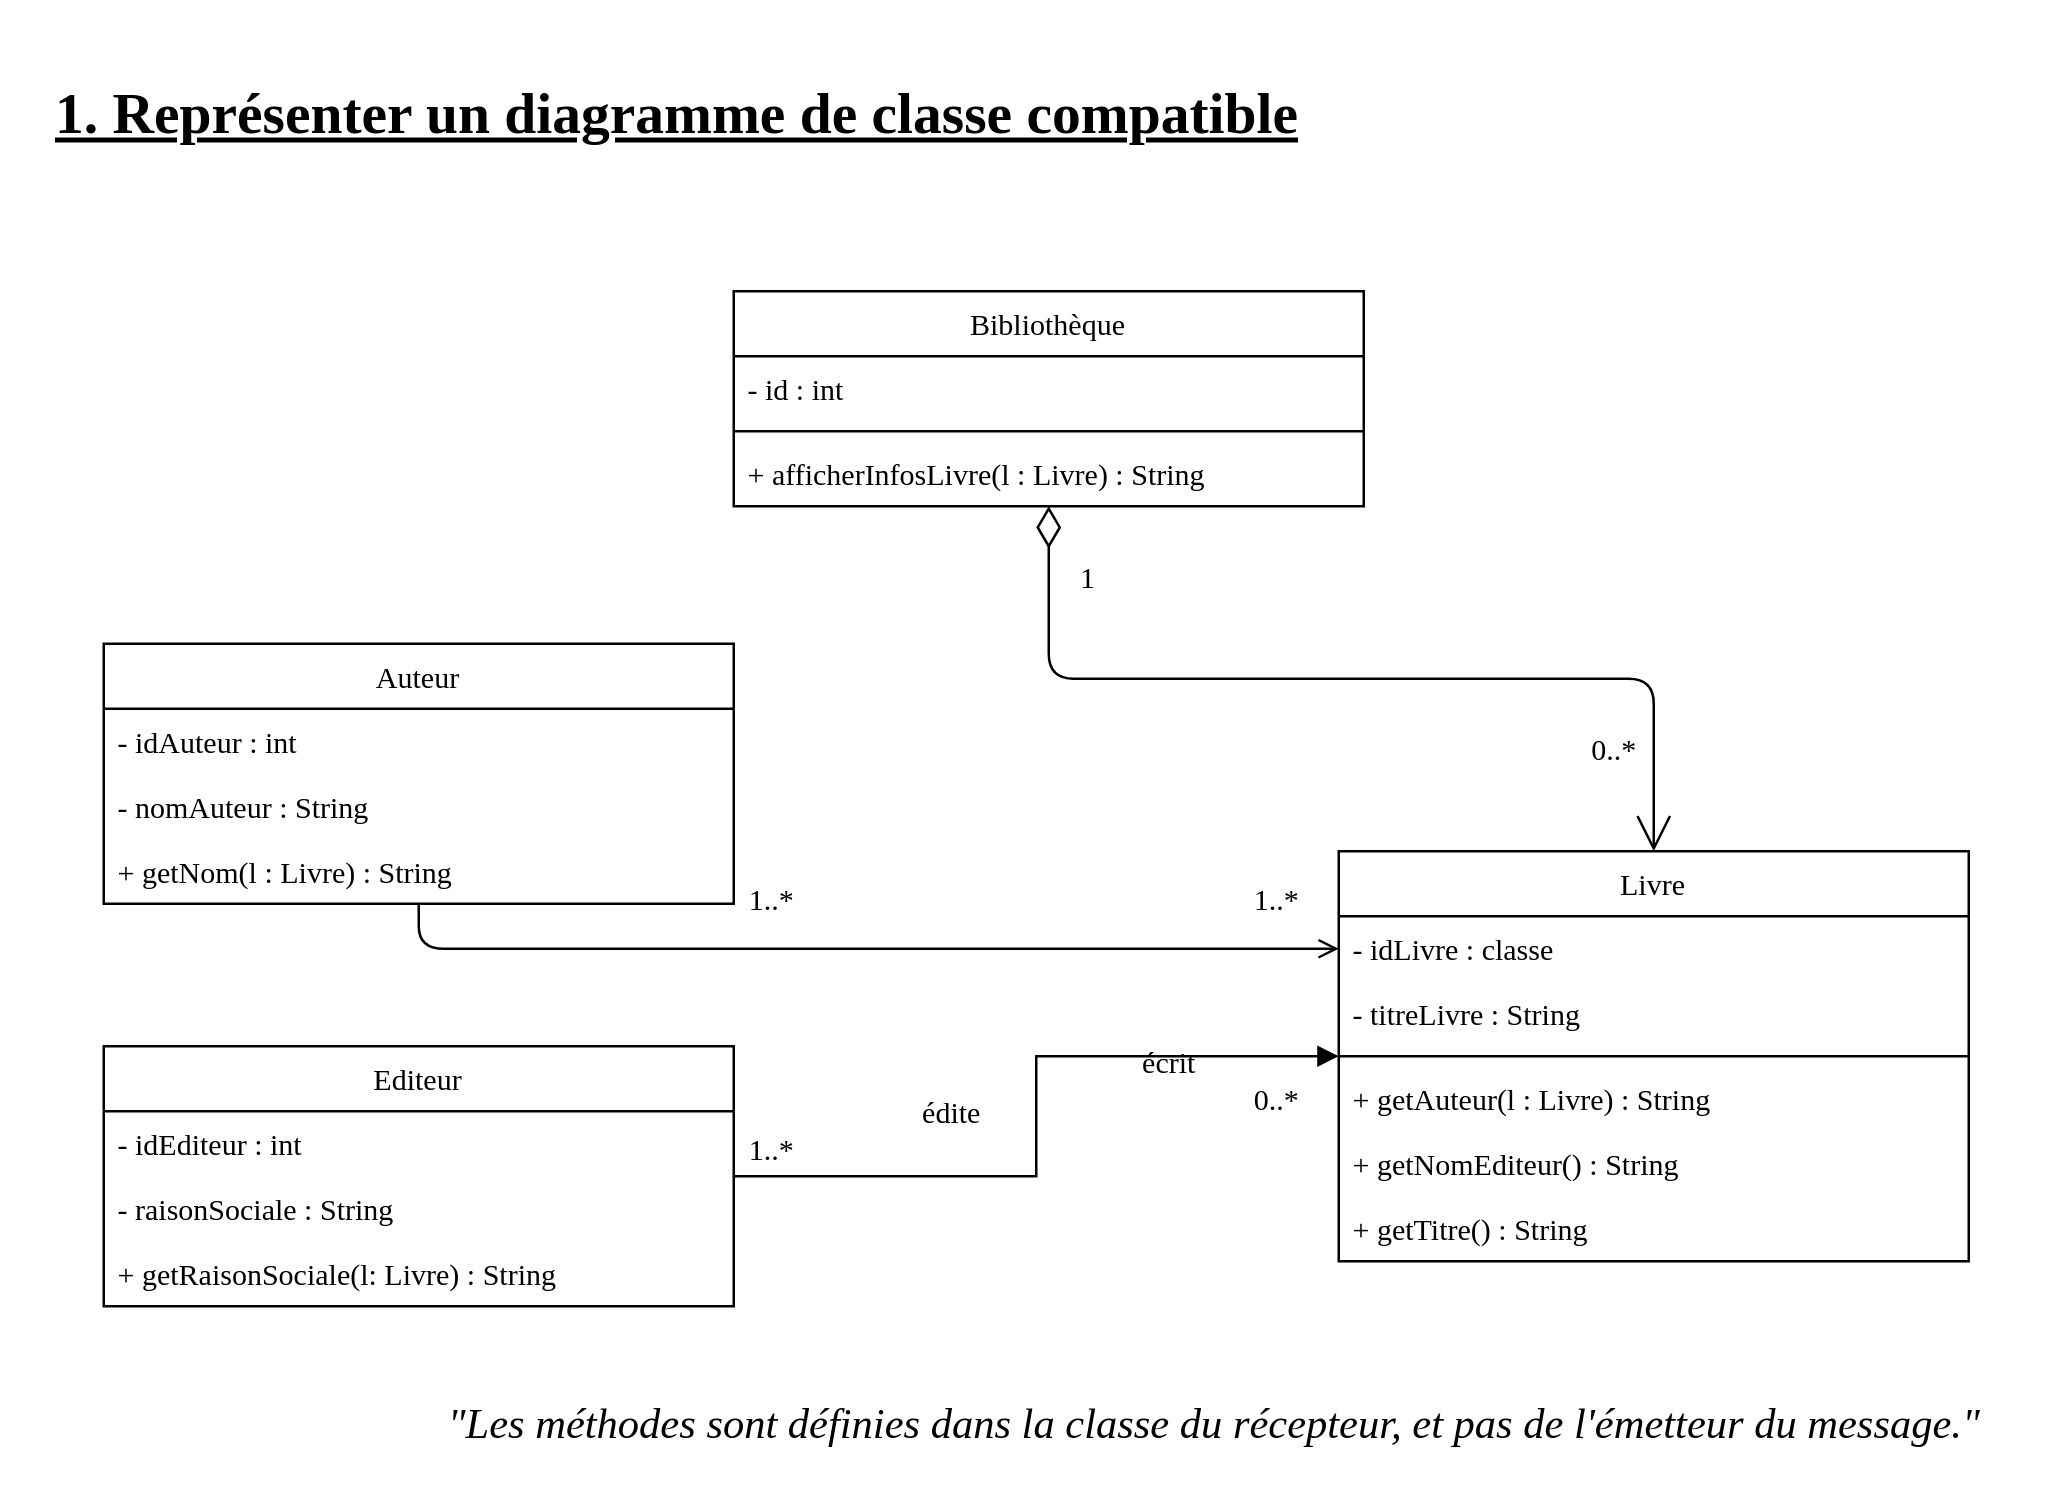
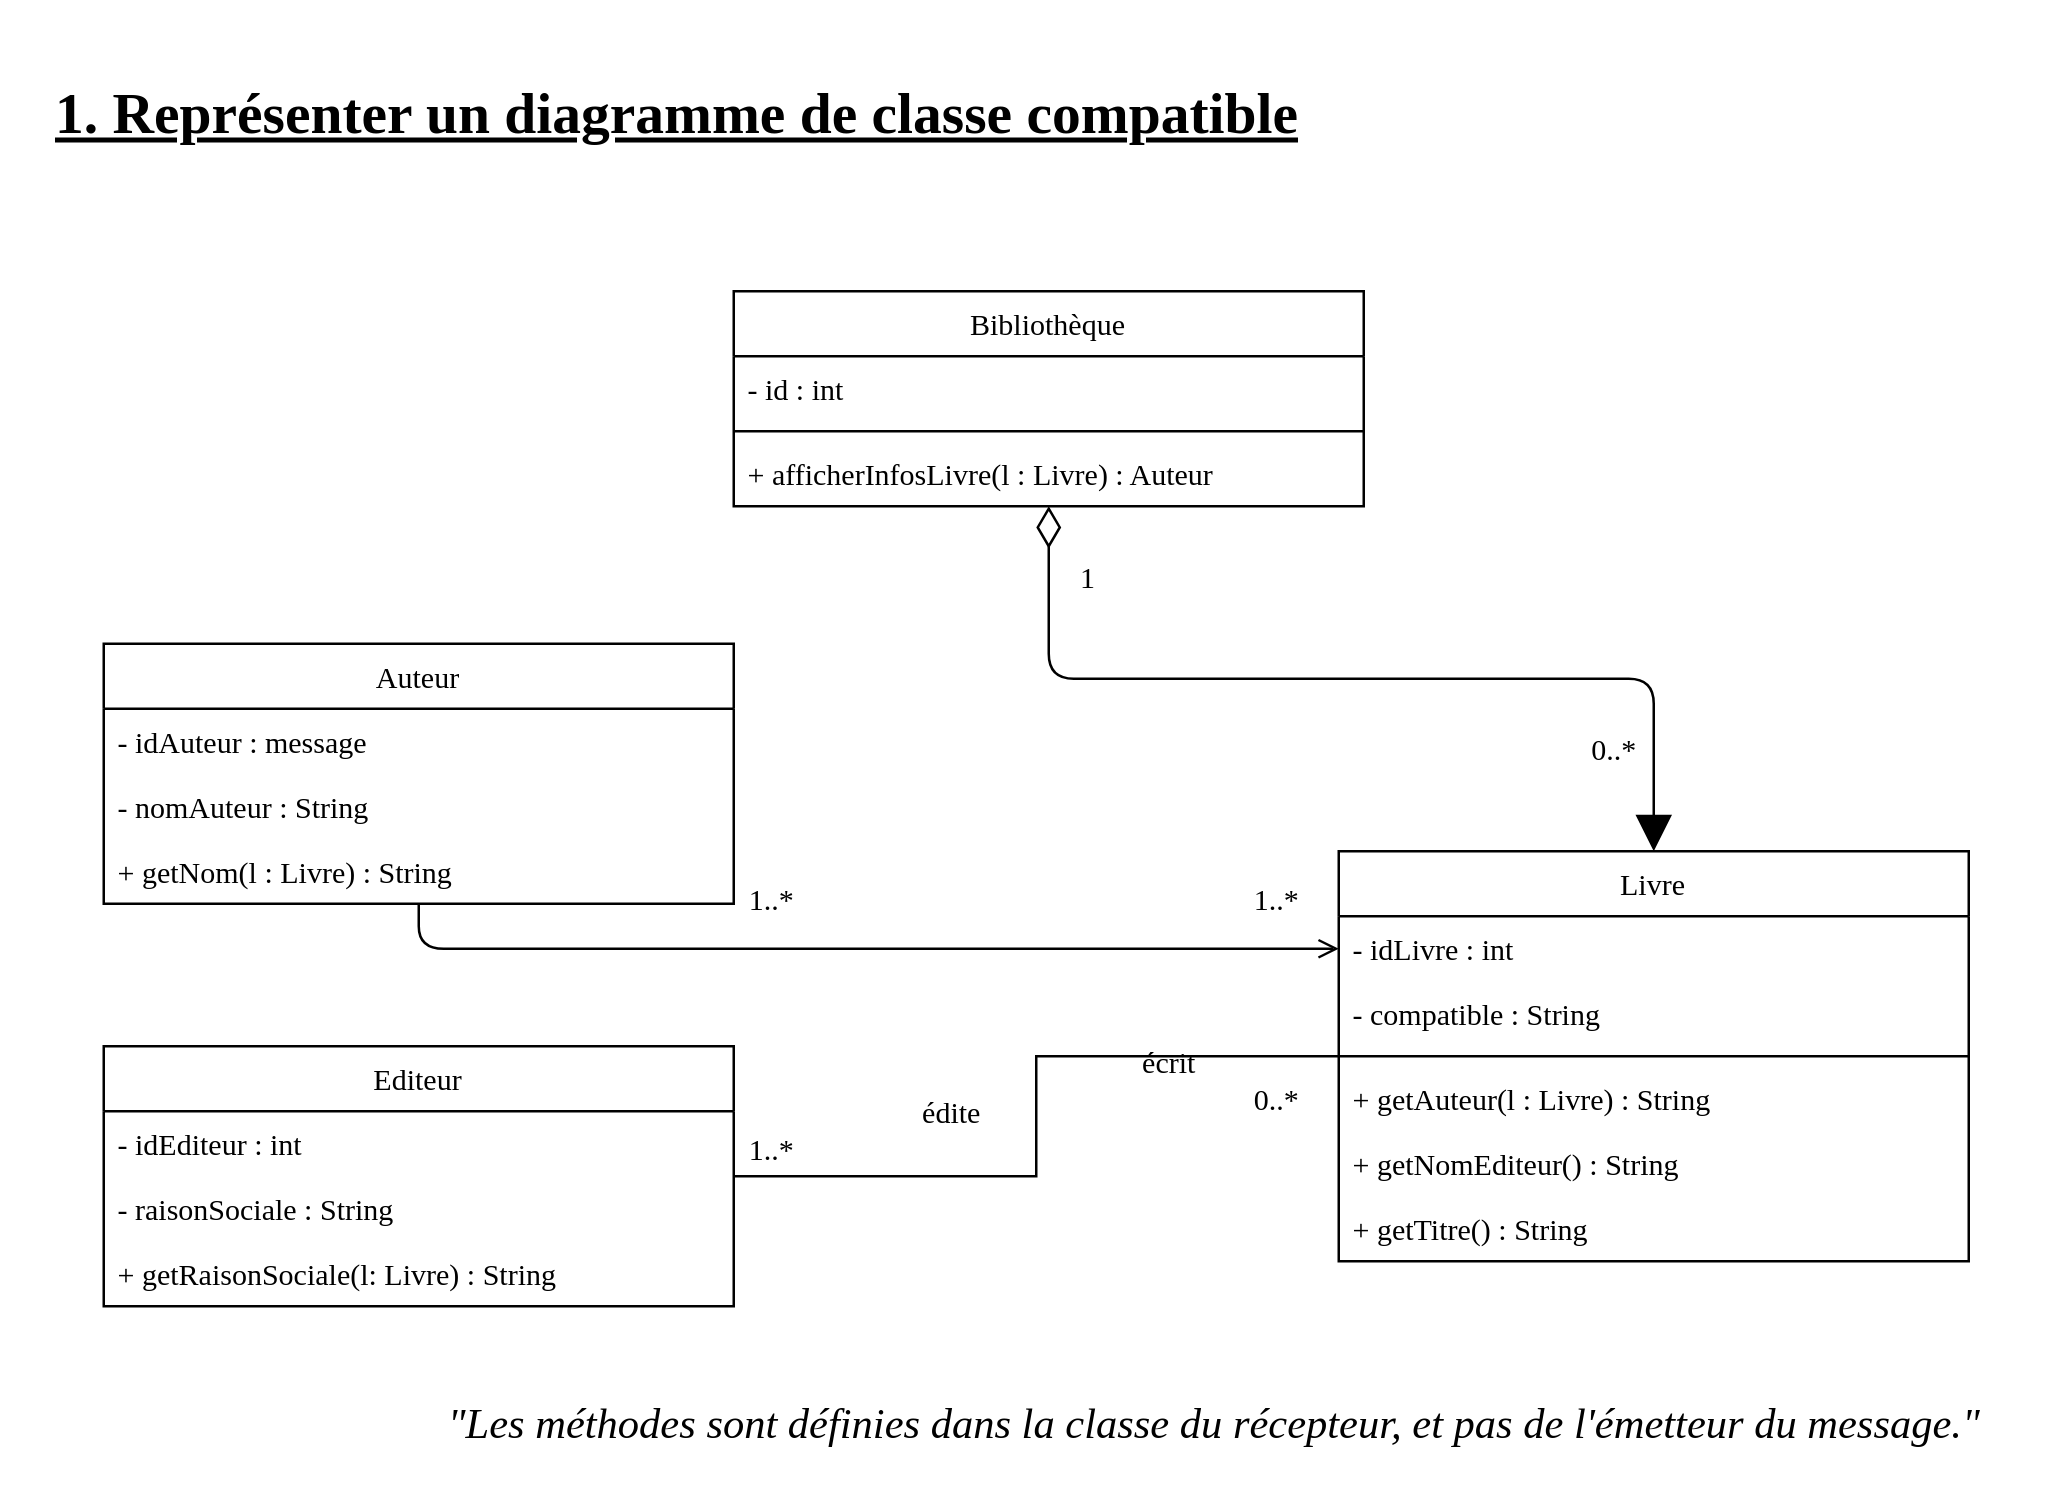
node "+ afficherInfosLivre(l : Livre) : String": label "+ afficherInfosLivre(l : Livre) : String" -> "+ afficherInfosLivre(l : Livre) : Auteur"
node "- idAuteur : int": label "- idAuteur : int" -> "- idAuteur : message"
edge "Bibliothèque" -- "Livre": arrowhead open -> block
node "- idLivre : classe": label "- idLivre : classe" -> "- idLivre : int"
node "- titreLivre : String": label "- titreLivre : String" -> "- compatible : String"
edge "Editeur" -> "Livre": arrowhead block -> none
